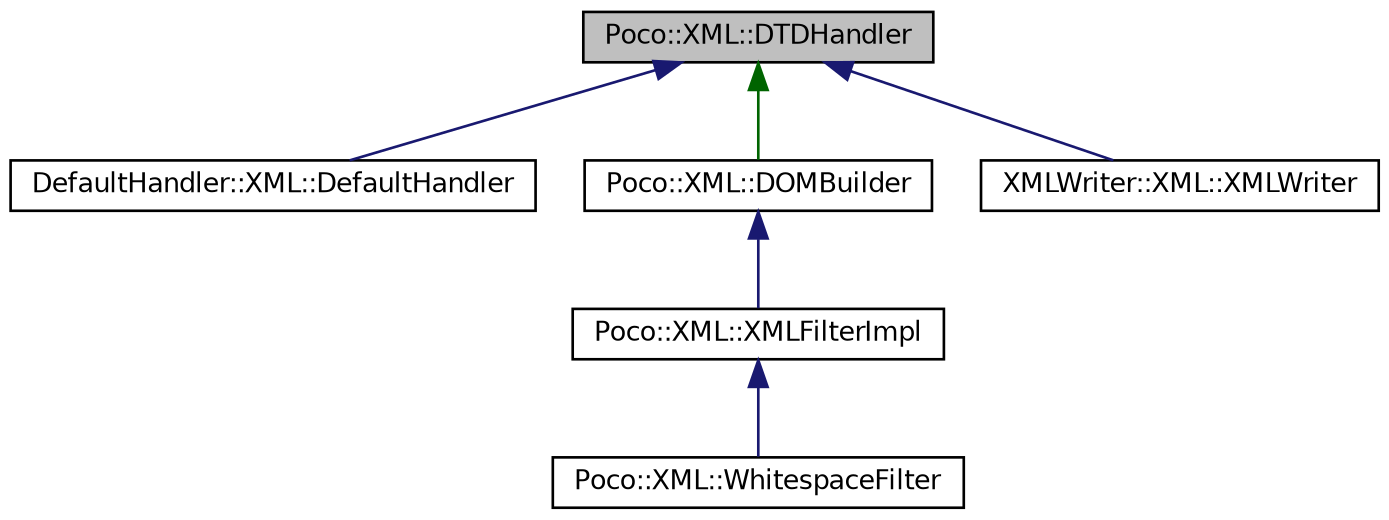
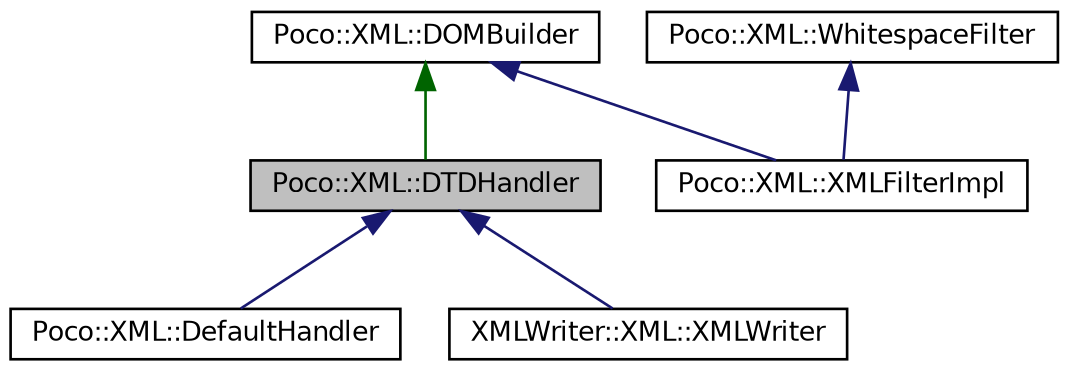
edge "Poco::XML::DOMBuilder" -> "Poco::XML::DTDHandler": reversed
node "DefaultHandler::XML::DefaultHandler": label "DefaultHandler::XML::DefaultHandler" -> "Poco::XML::DefaultHandler"
edge "Poco::XML::WhitespaceFilter" -> "Poco::XML::XMLFilterImpl": reversed
